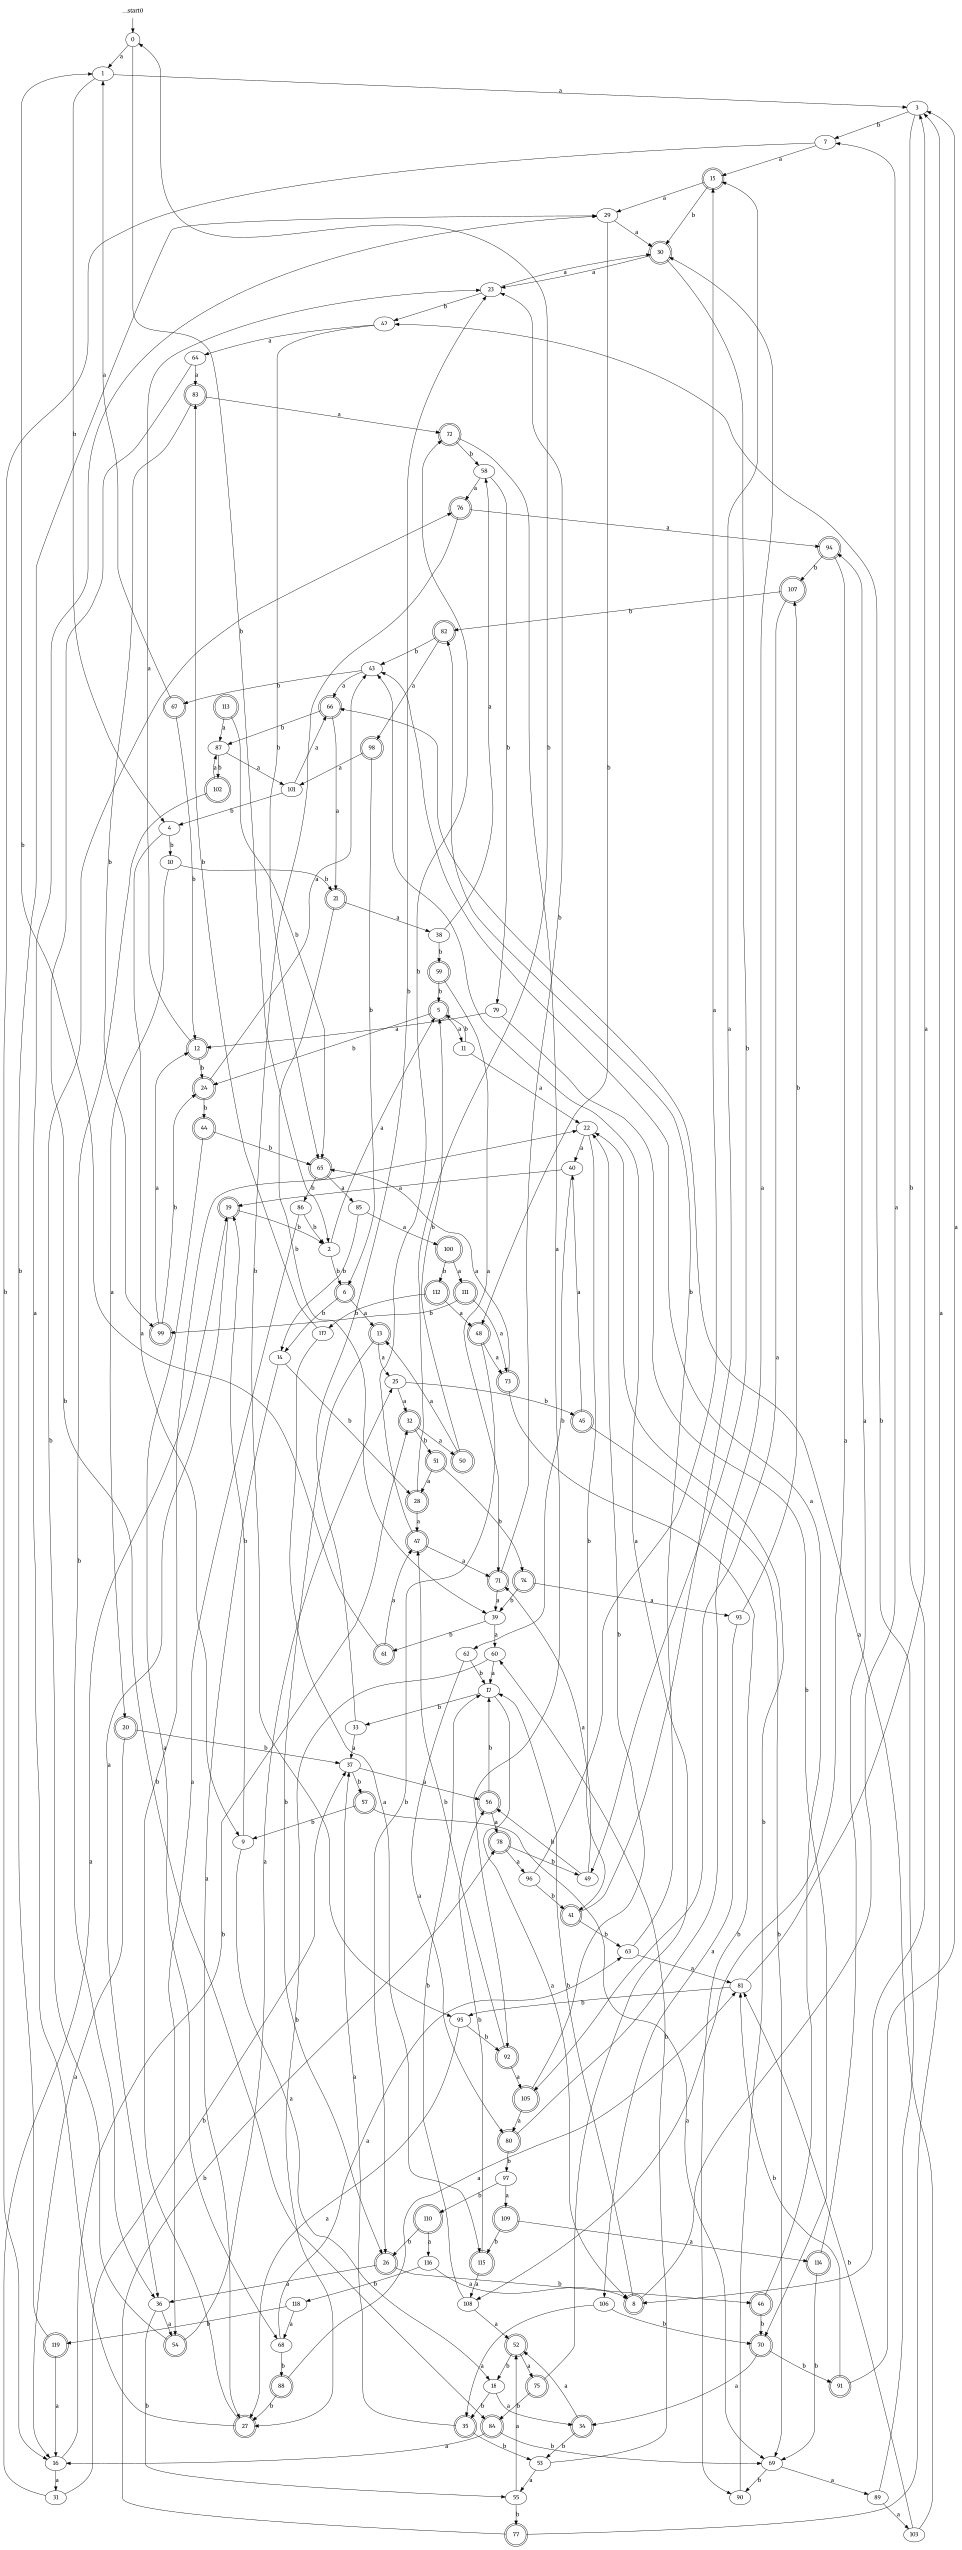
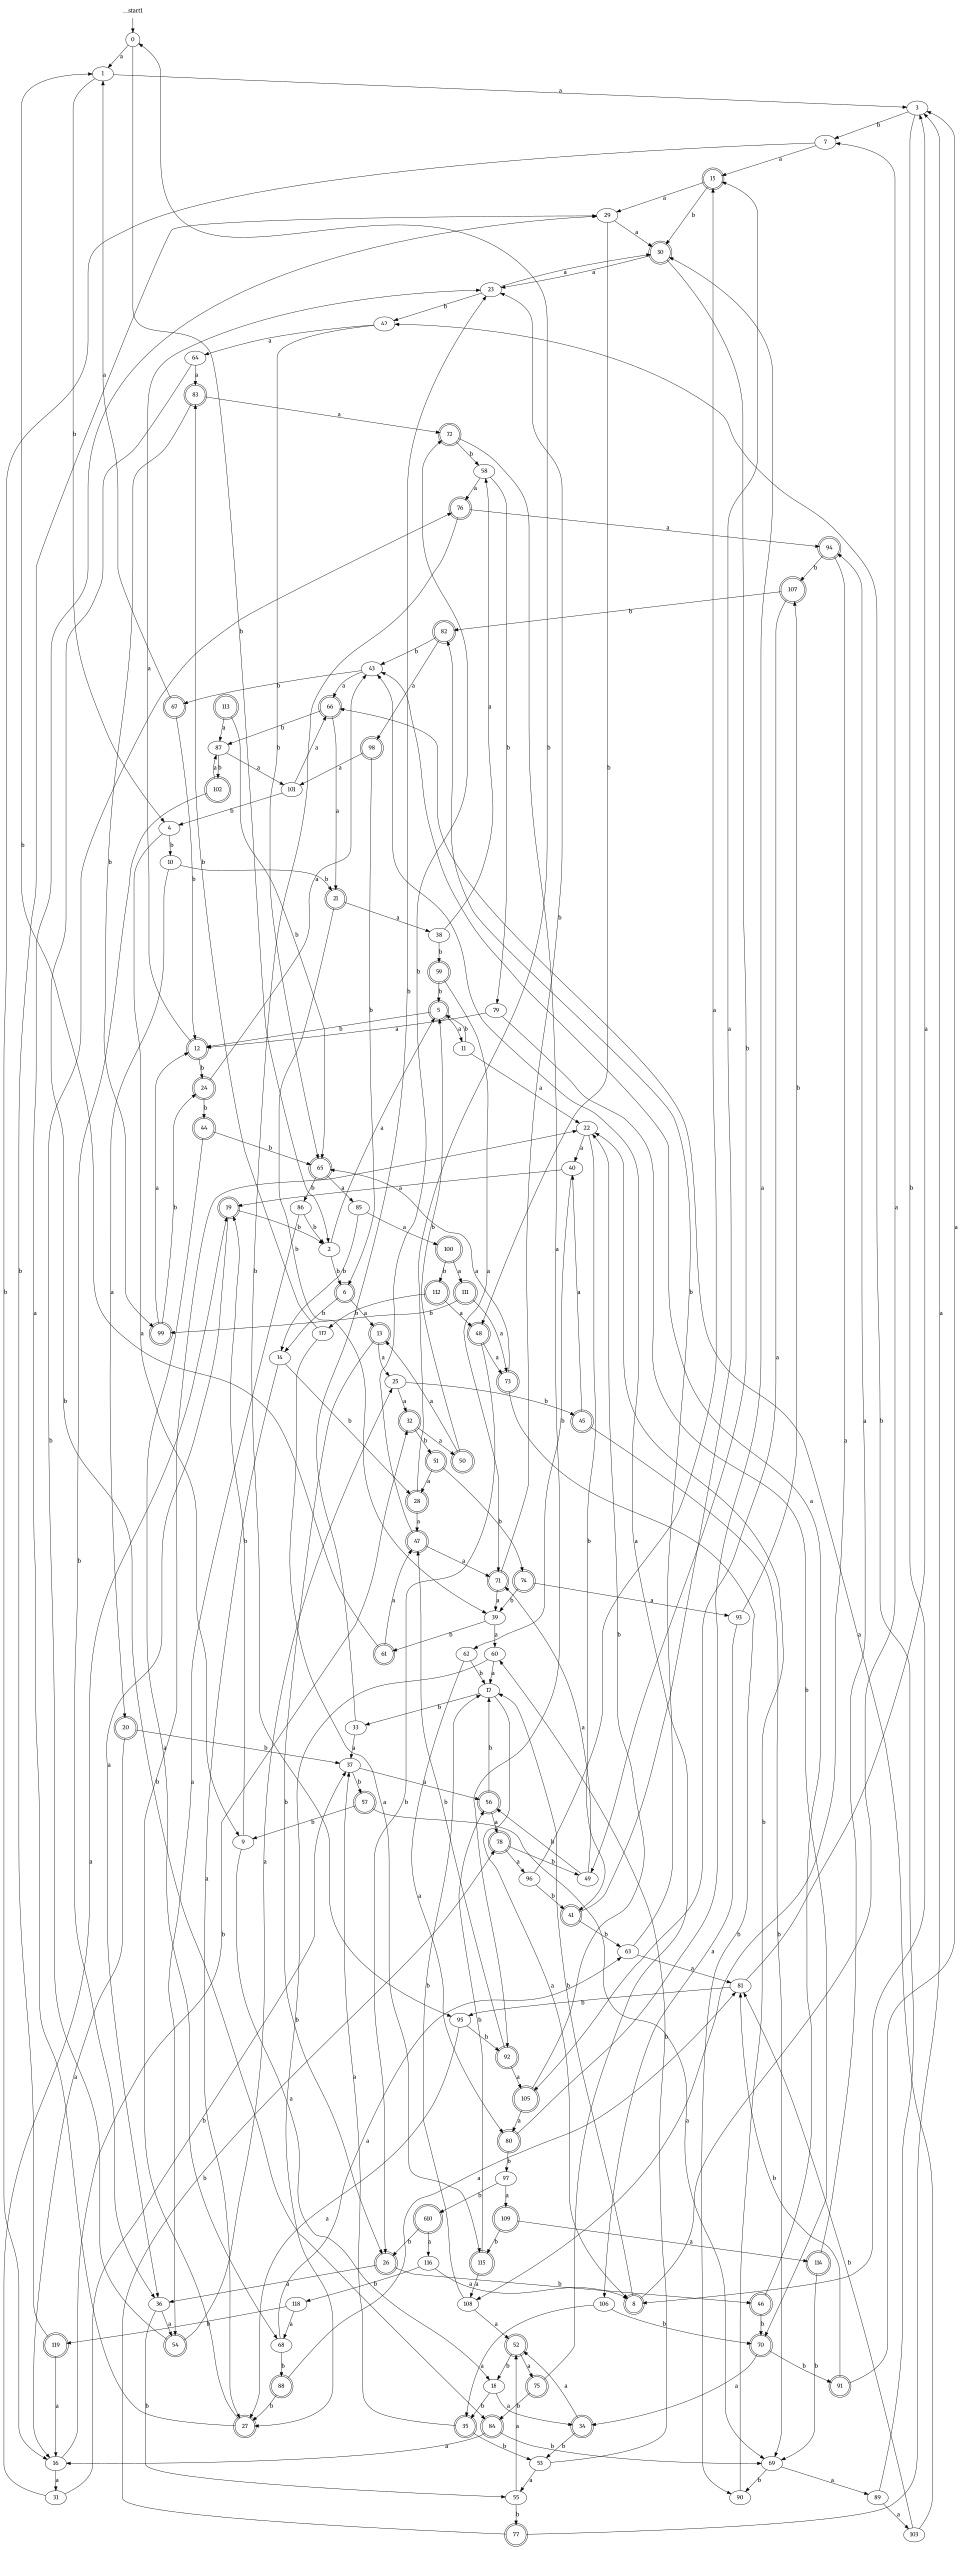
node "__start0": label "__start0" -> "__start1"
edge "5" -> "24": now "5" -> "12"
node "110": label "110" -> "610"
